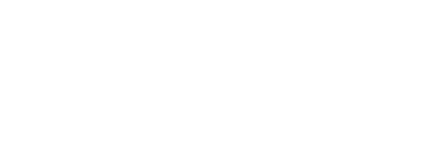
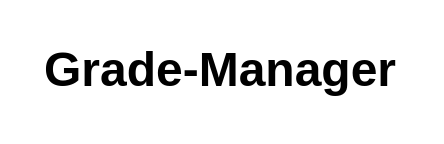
node "Grade-Manager": added
